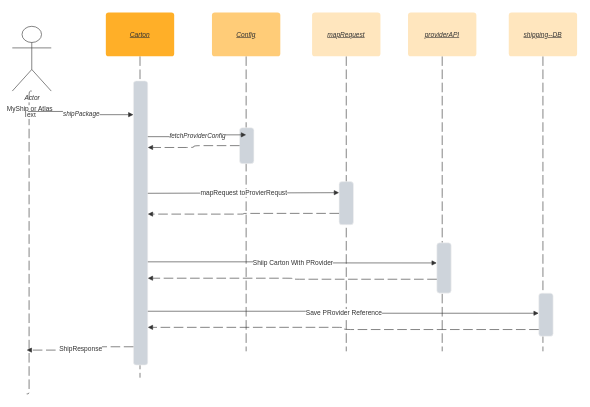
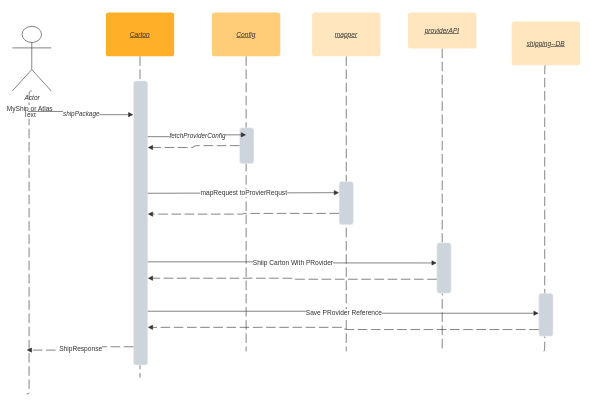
node "providerAPI": size 68x44 -> 68x36
node "shipping--DB": moved (543, 34) -> (546, 43)
node "mapRequest": label "mapRequest" -> "mapper"
